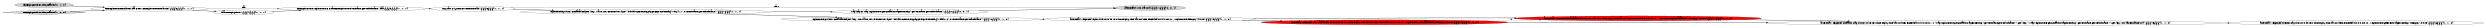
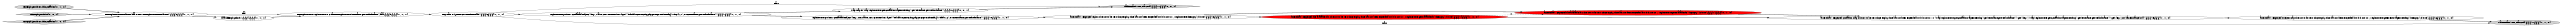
node "waitAtLeast(1000,start,null)@@@11@@@['0', '0', '1']": shape ellipse -> diamond
node "testExpiryPositive['0', '0', '1']": added
node "waitAtLeast(1000,start,null)@@@17@@@['1', '1', '0']": added
